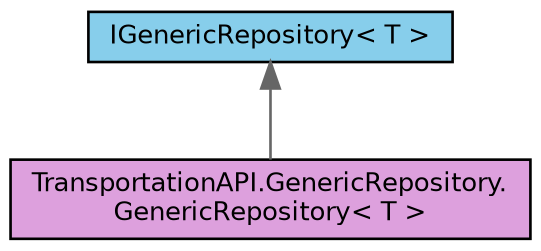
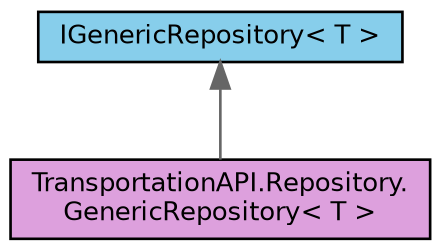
node "TransportationAPI.GenericRepository. GenericRepository< T >": label "TransportationAPI.GenericRepository. GenericRepository< T >" -> "TransportationAPI.Repository. GenericRepository< T >"
